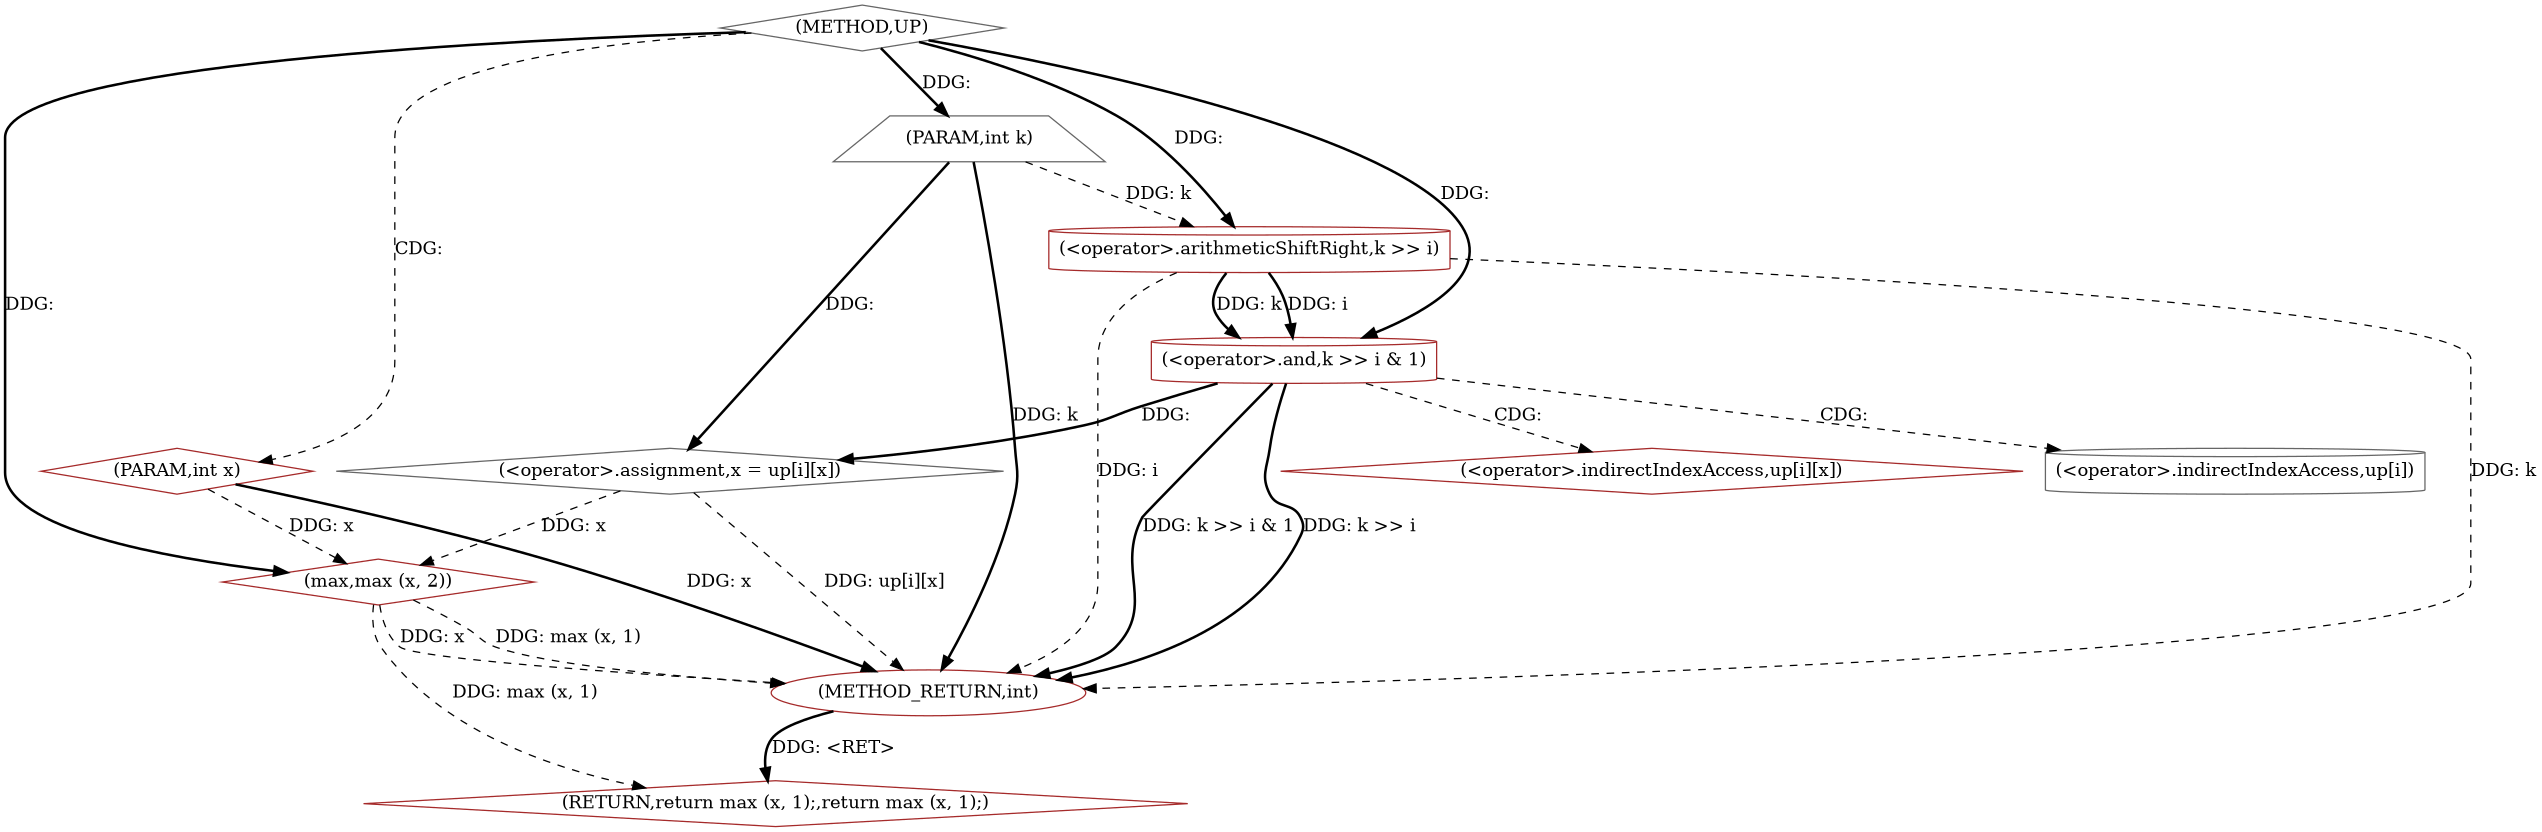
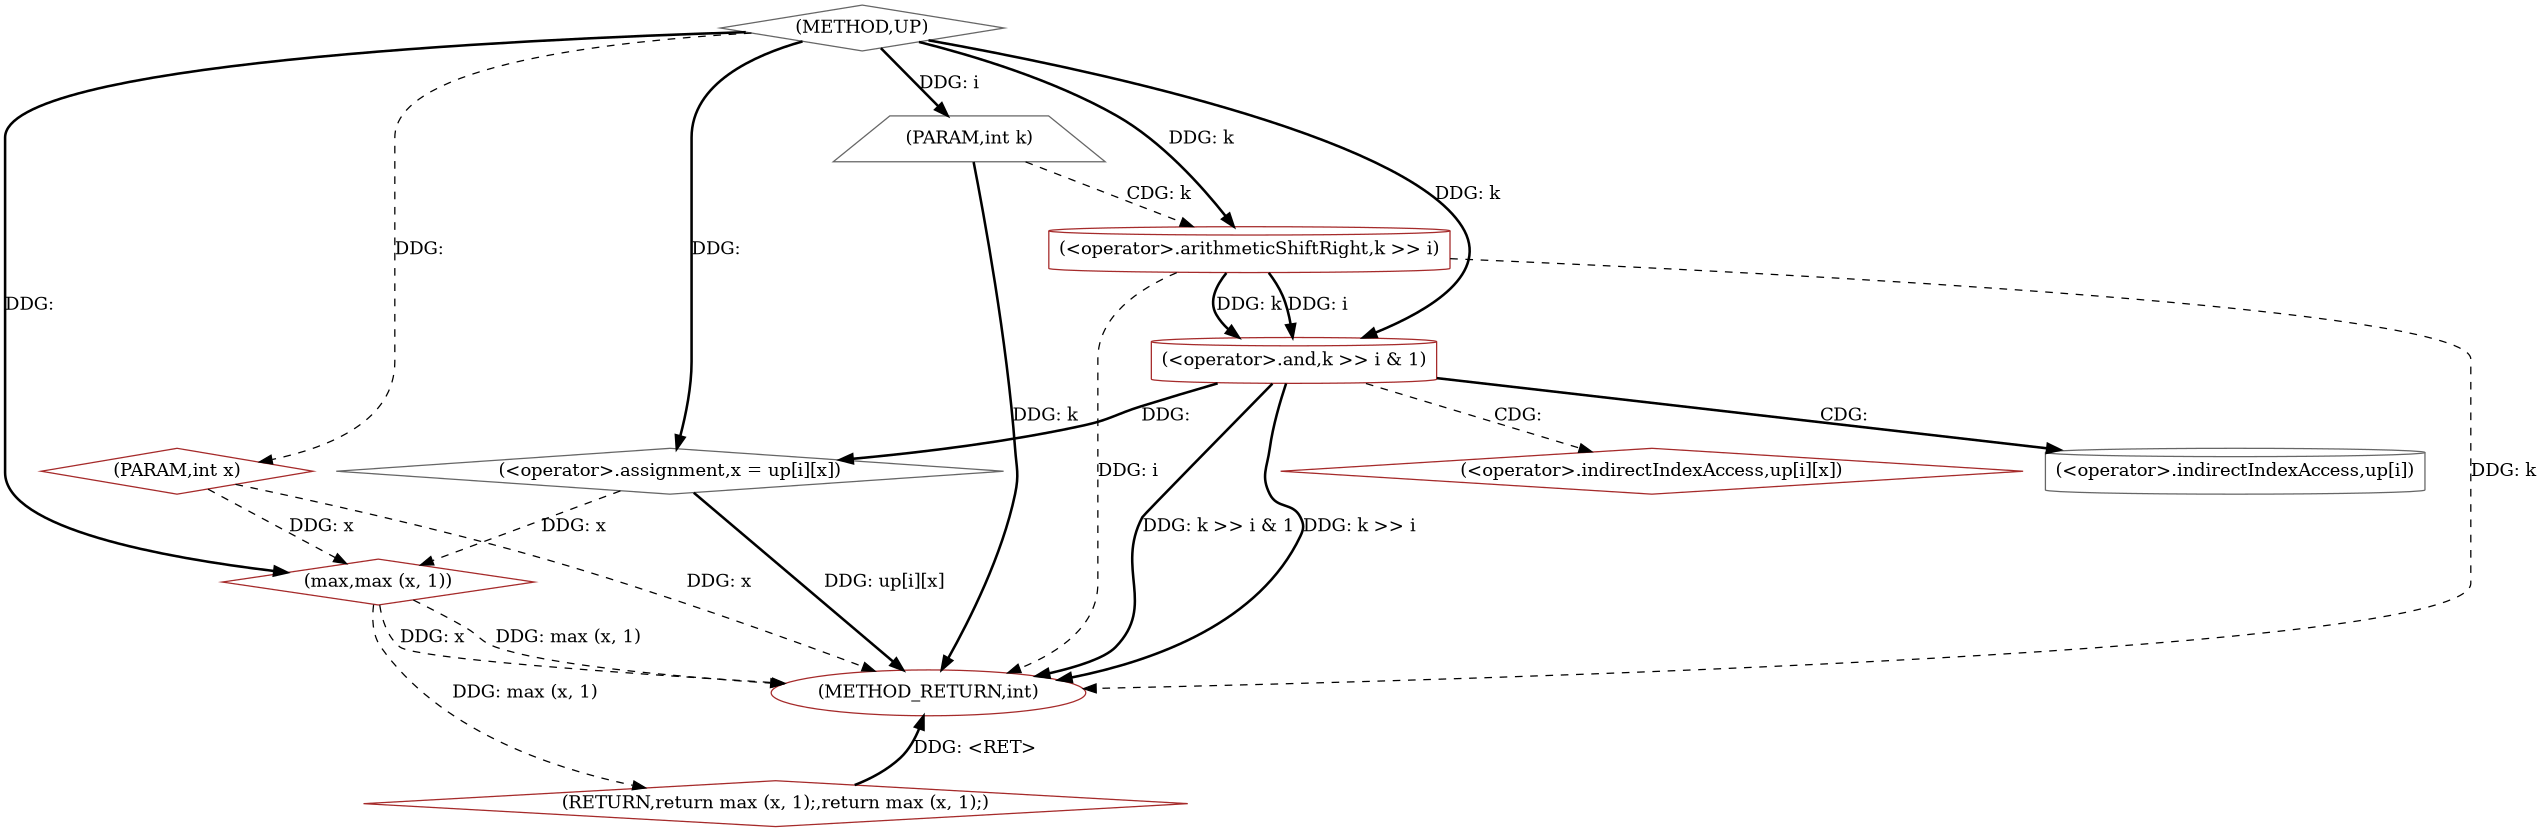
edge "(METHOD,UP)" -> "(PARAM,int k)": label "DDG: " -> "DDG: i"
edge "(METHOD,UP)" -> "(<operator>.arithmeticShiftRight,k >> i)": label "DDG: " -> "DDG: k"
edge "(PARAM,int k)" -> "(<operator>.arithmeticShiftRight,k >> i)": label "DDG: k" -> "CDG: k"
edge "(METHOD,UP)" -> "(<operator>.and,k >> i & 1)": label "DDG: " -> "DDG: k"
edge "(METHOD,UP)" -> "(PARAM,int x)": label "CDG: " -> "DDG: "
edge "(PARAM,int k)" -> "(<operator>.assignment,x = up[i][x])": now "(METHOD,UP)" -> "(<operator>.assignment,x = up[i][x])"
edge "(<operator>.and,k >> i & 1)" -> "(<operator>.indirectIndexAccess,up[i])": style dashed -> bold
edge "(PARAM,int x)" -> "(METHOD_RETURN,int)": style bold -> dashed
edge "(<operator>.assignment,x = up[i][x])" -> "(METHOD_RETURN,int)": style dashed -> bold
node "(max,max (x, 2))": label "(max,max (x, 2))" -> "(max,max (x, 1))"
edge "(METHOD_RETURN,int)" -> "(RETURN,return max (x, 1);,return max (x, 1);)": reversed
